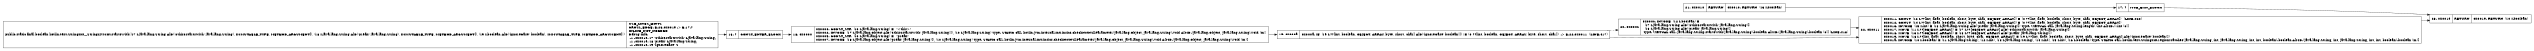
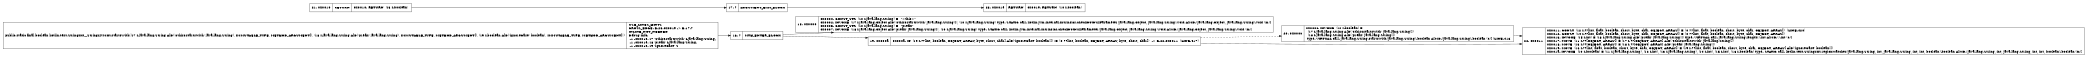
node "17: ?": text "MTH_EXIT_BLOCK" -> "ARGUMENT_EXIT_BLOCK"
edge "22: 0x0011" -> "23: 0x001e": removed
node "16: ?": text "CONST_ENTER_BLOCK" -> "MTH_ENTER_BLOCK"
edge "18: 0x0000" -> "19: 0x000a": now "16: ?" -> "19: 0x000a"
